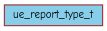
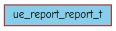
node "ue_report_type_t": label "ue_report_type_t" -> "ue_report_report_t"
